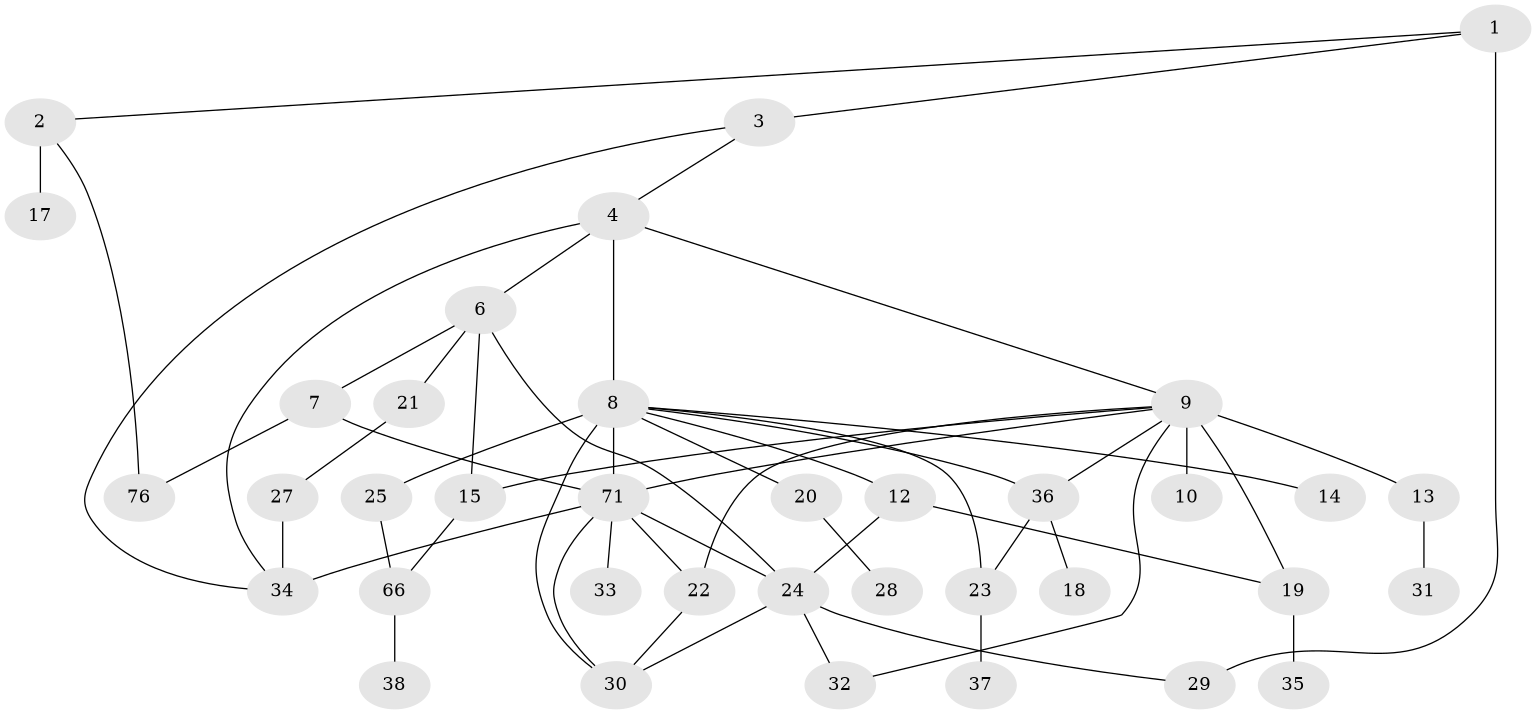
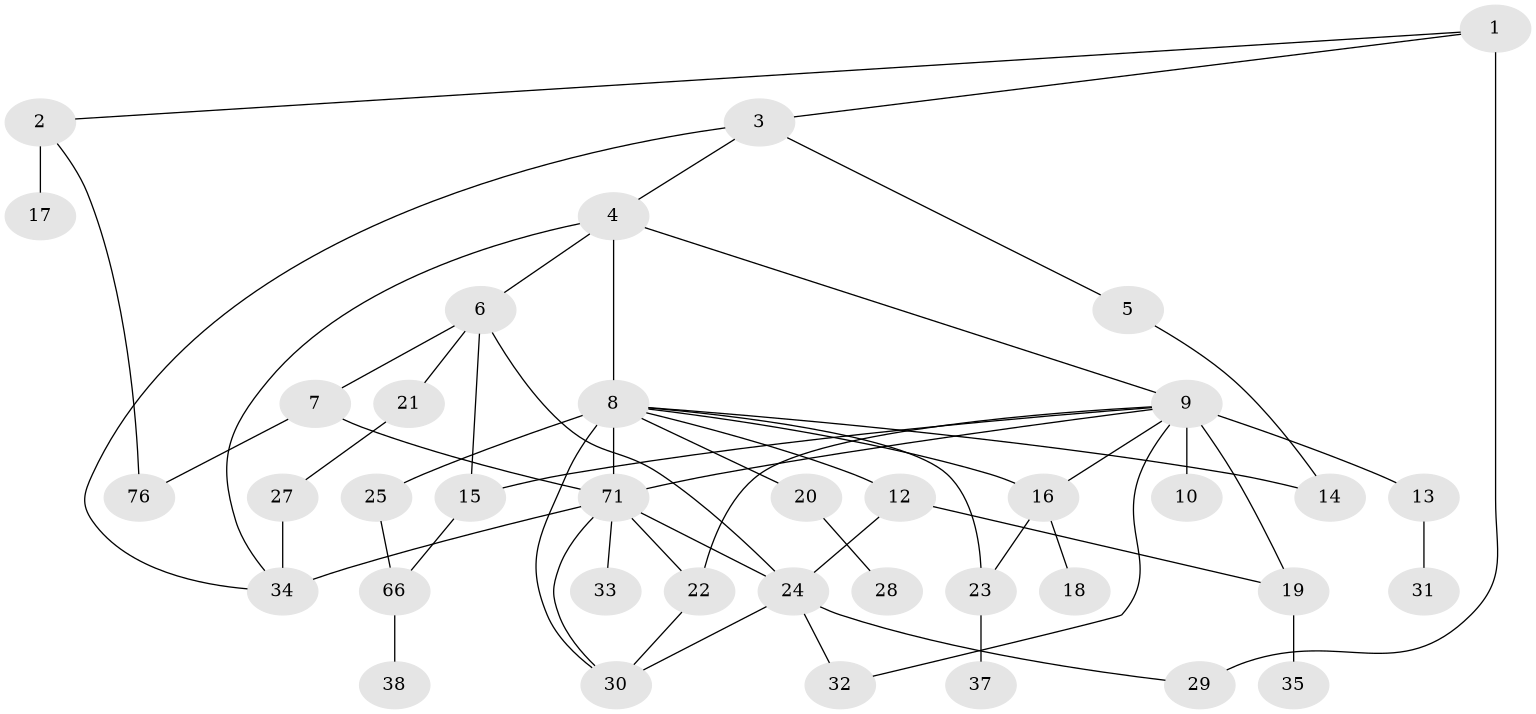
node "5": added
node "36": label "36" -> "16"
